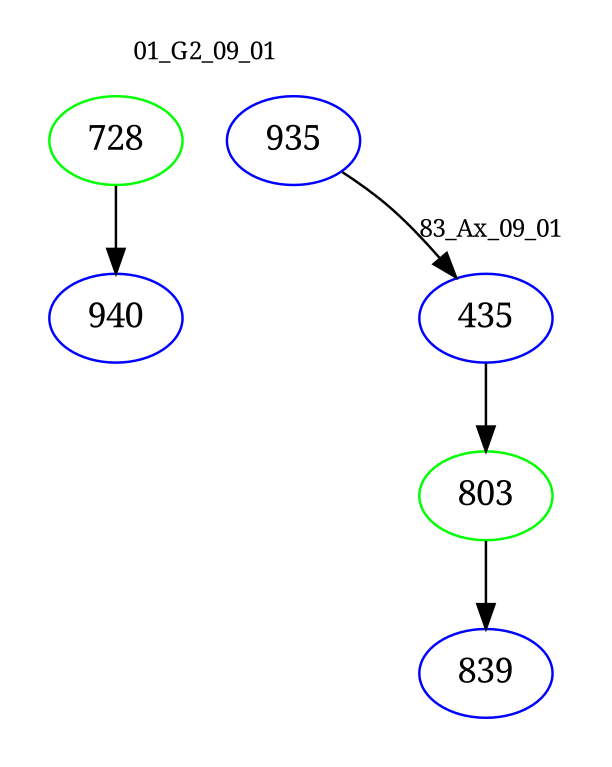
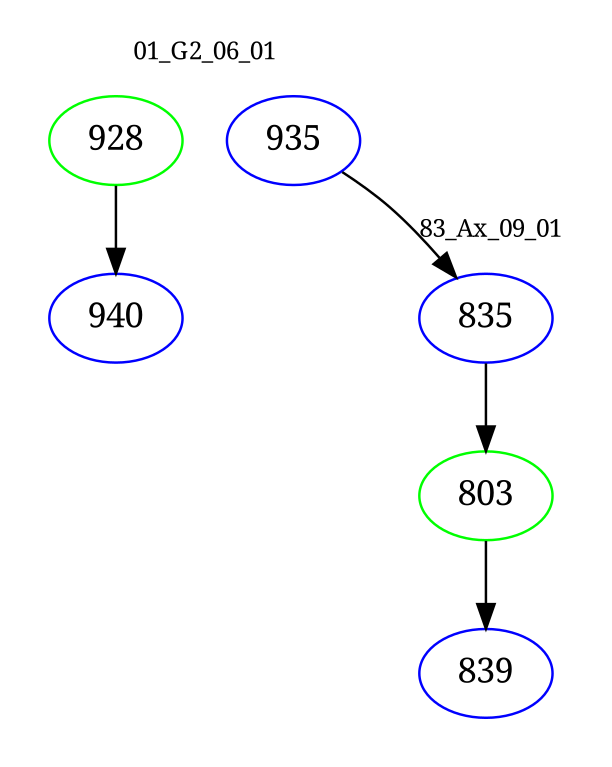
cluster "01_G2_09_01": label "01_G2_09_01" -> "01_G2_06_01"
node "728": label "728" -> "928"
node "435": label "435" -> "835"
